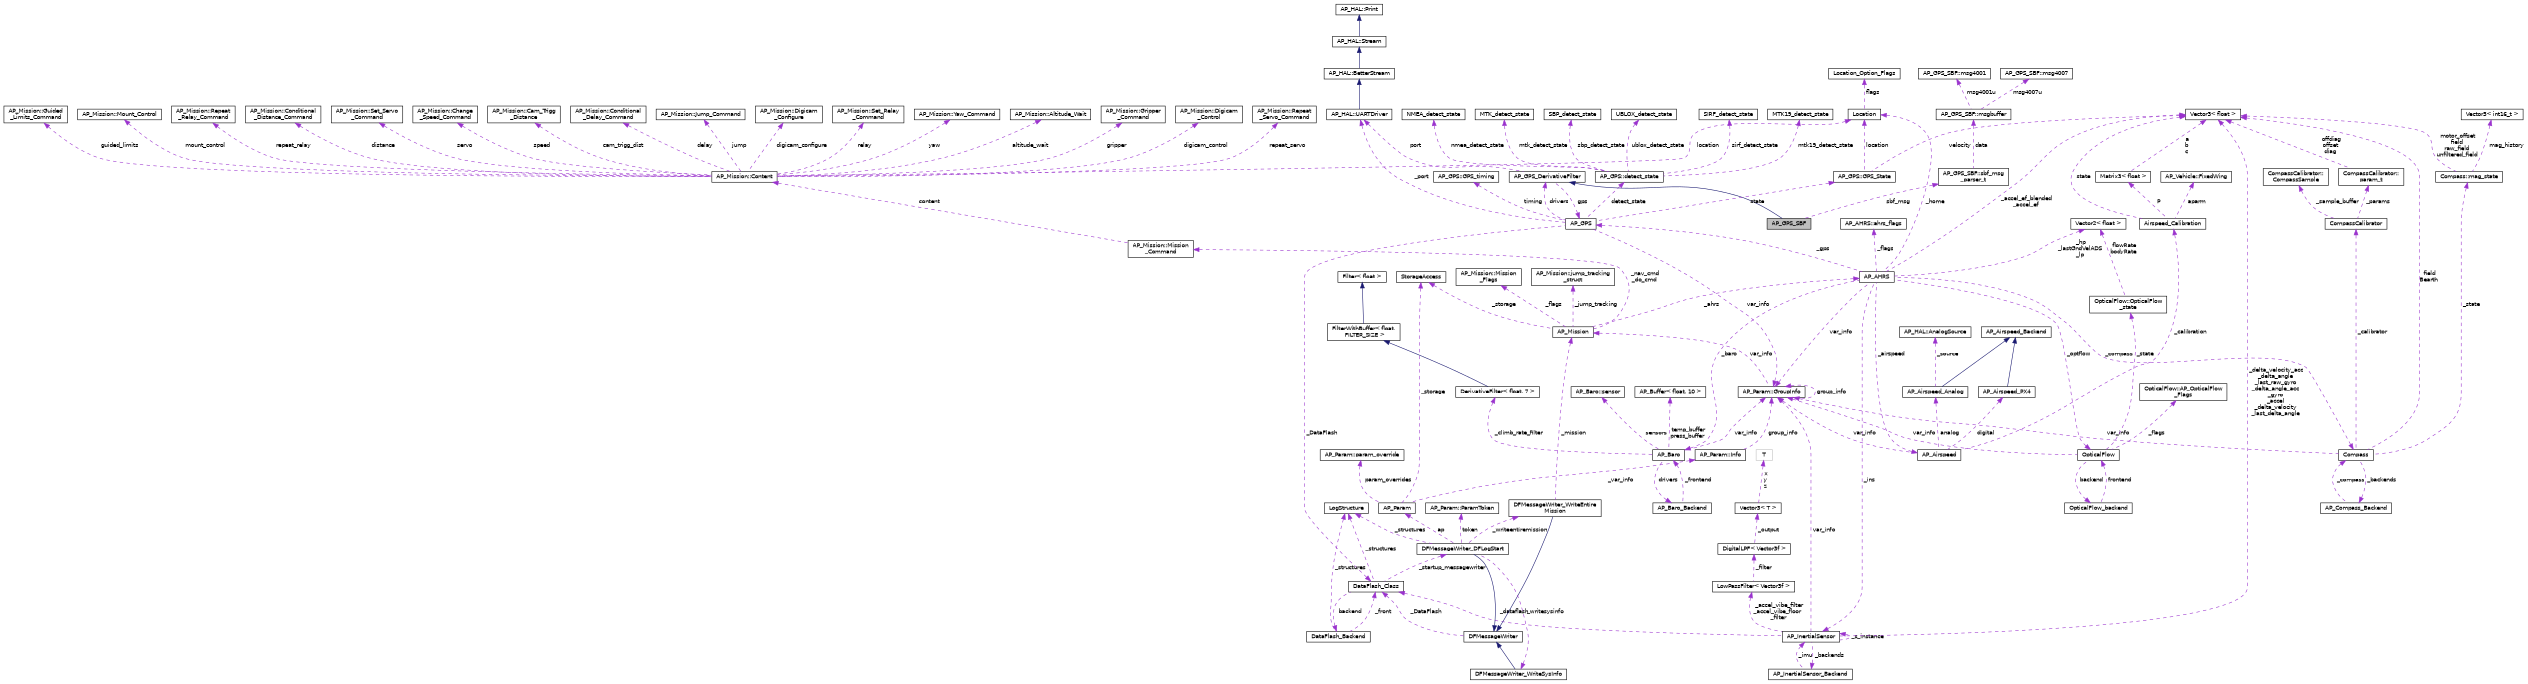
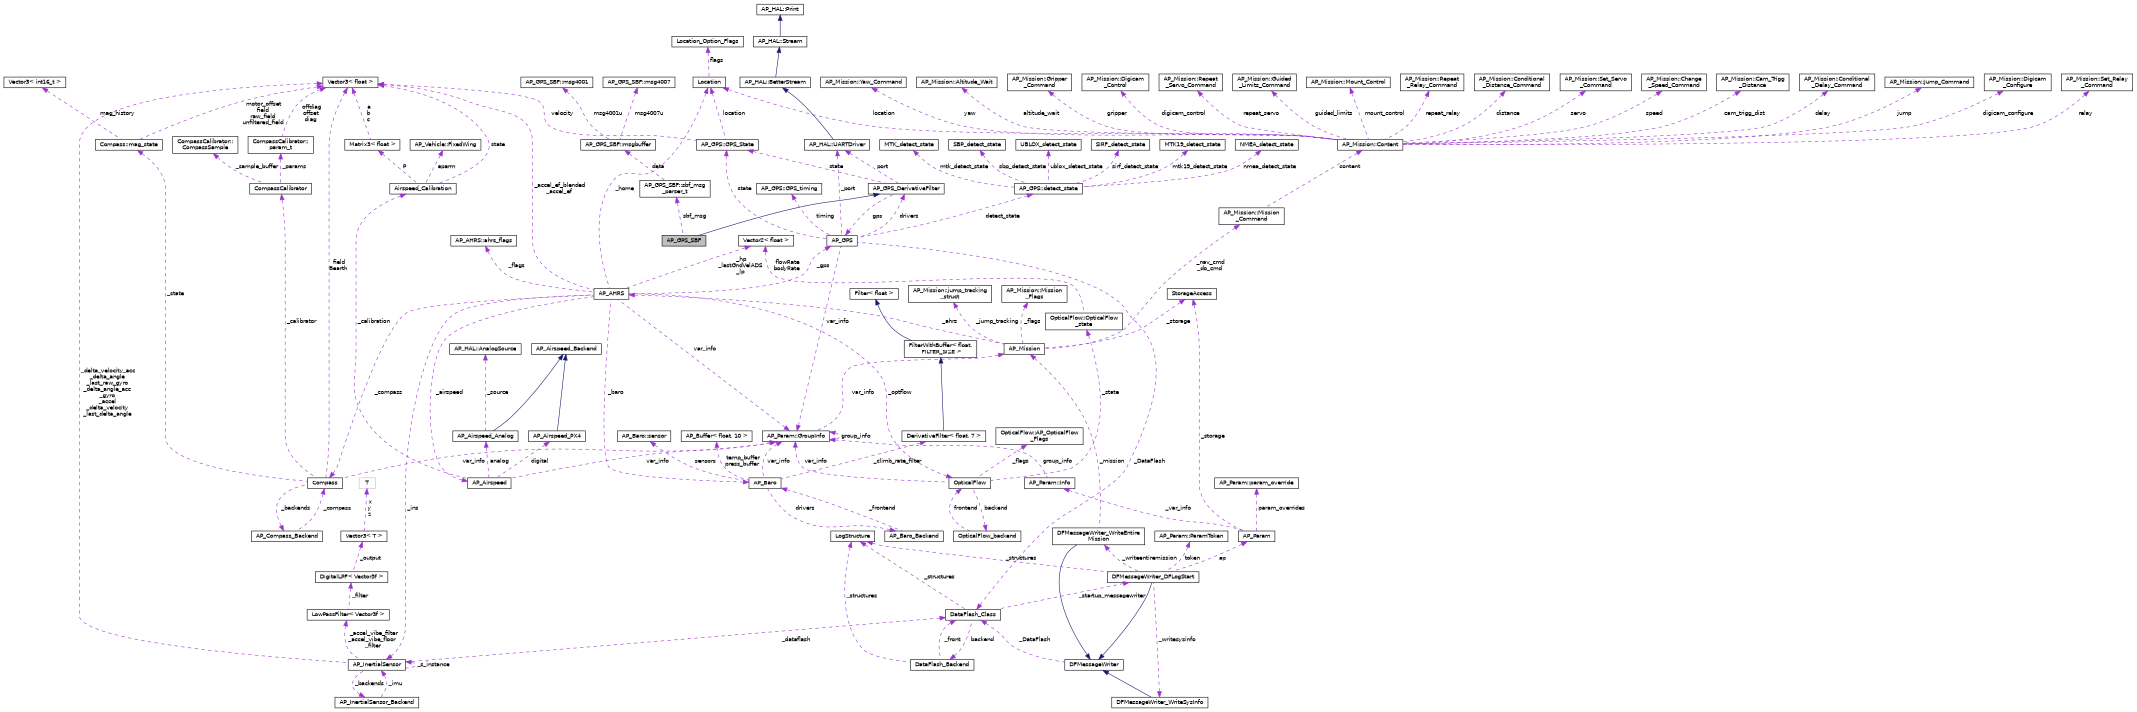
edge "AP_GPS_DerivativeFilter" -> "AP_GPS::GPS_State": added, label "state"
edge "AP_InertialSensor" -> "AP_Param::GroupInfo": removed, label "var_info"
